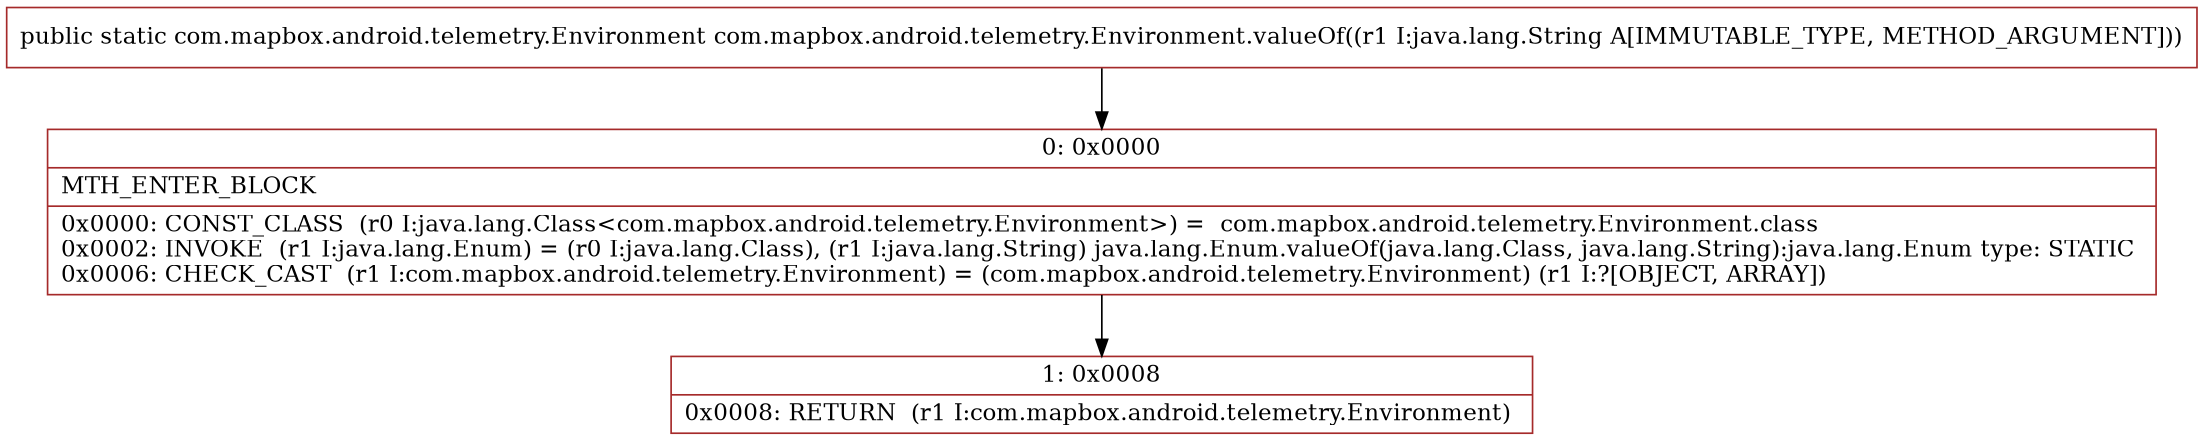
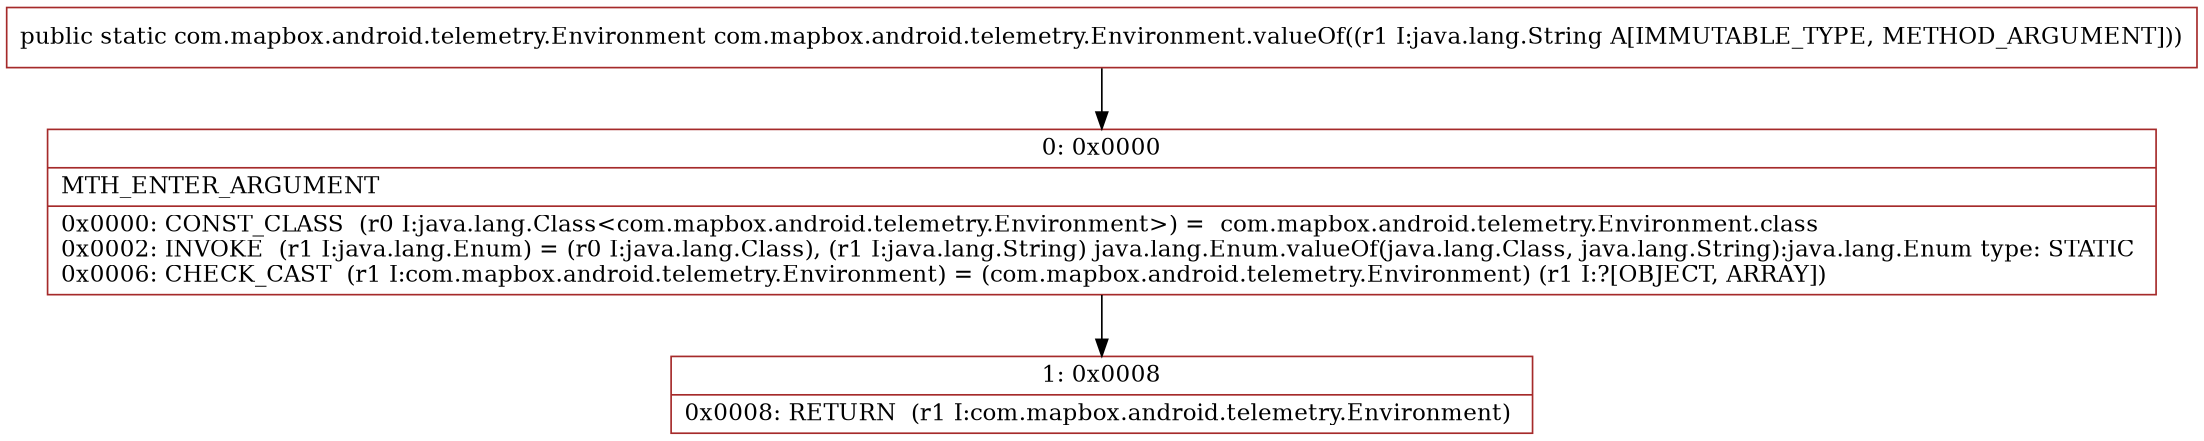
node "0: 0x0000": text "MTH_ENTER_BLOCK" -> "MTH_ENTER_ARGUMENT"
